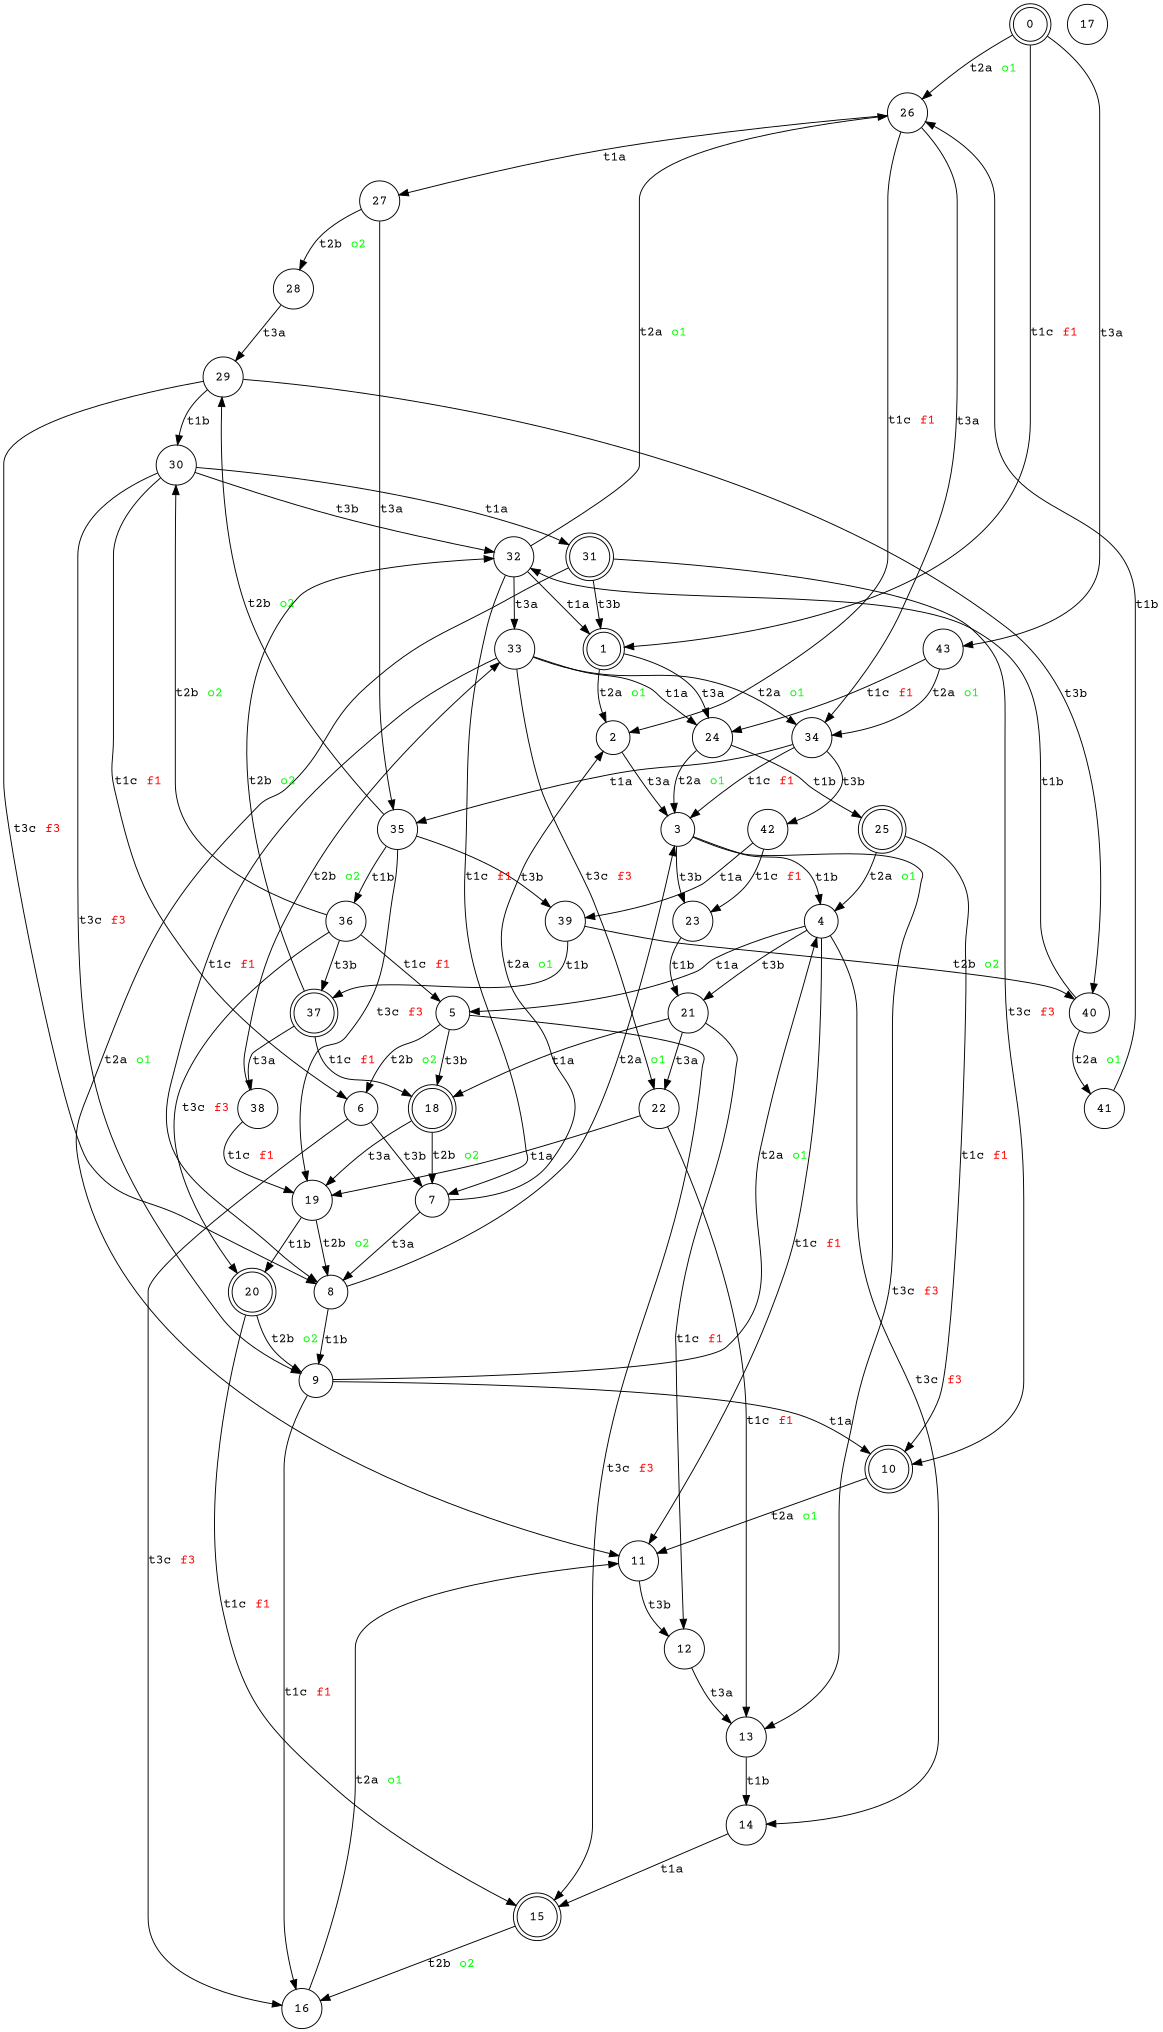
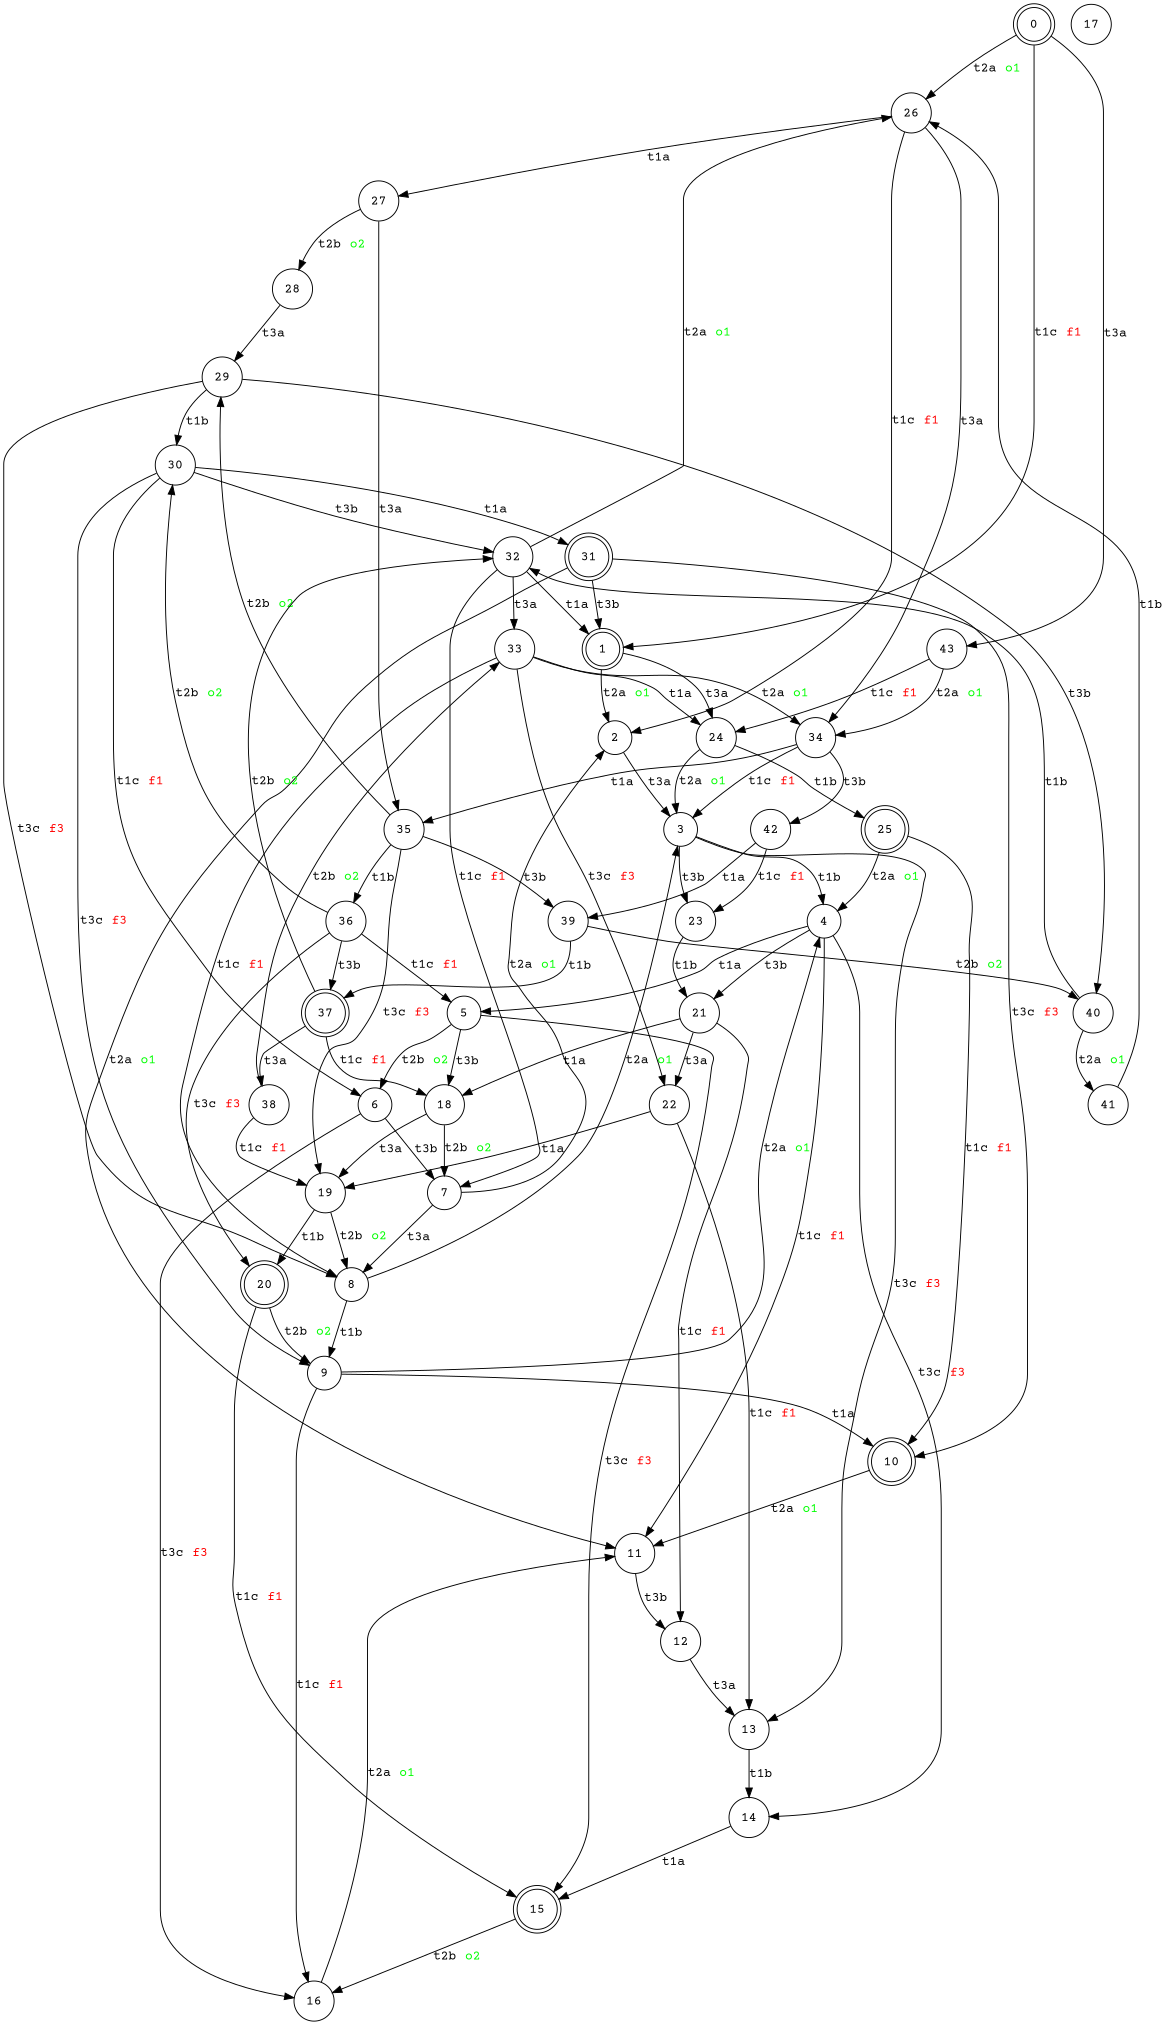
node "18": shape doublecircle -> circle
